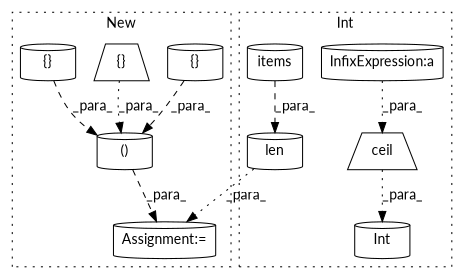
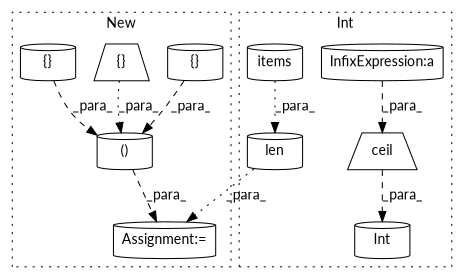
edge "items" -> "len": style dashed -> dotted
edge "InfixExpression:a" -> "ceil": style dotted -> dashed
edge "ceil" -> "Int": style dotted -> dashed
